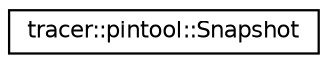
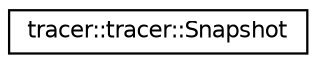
node "tracer::pintool::Snapshot": label "tracer::pintool::Snapshot" -> "tracer::tracer::Snapshot"
